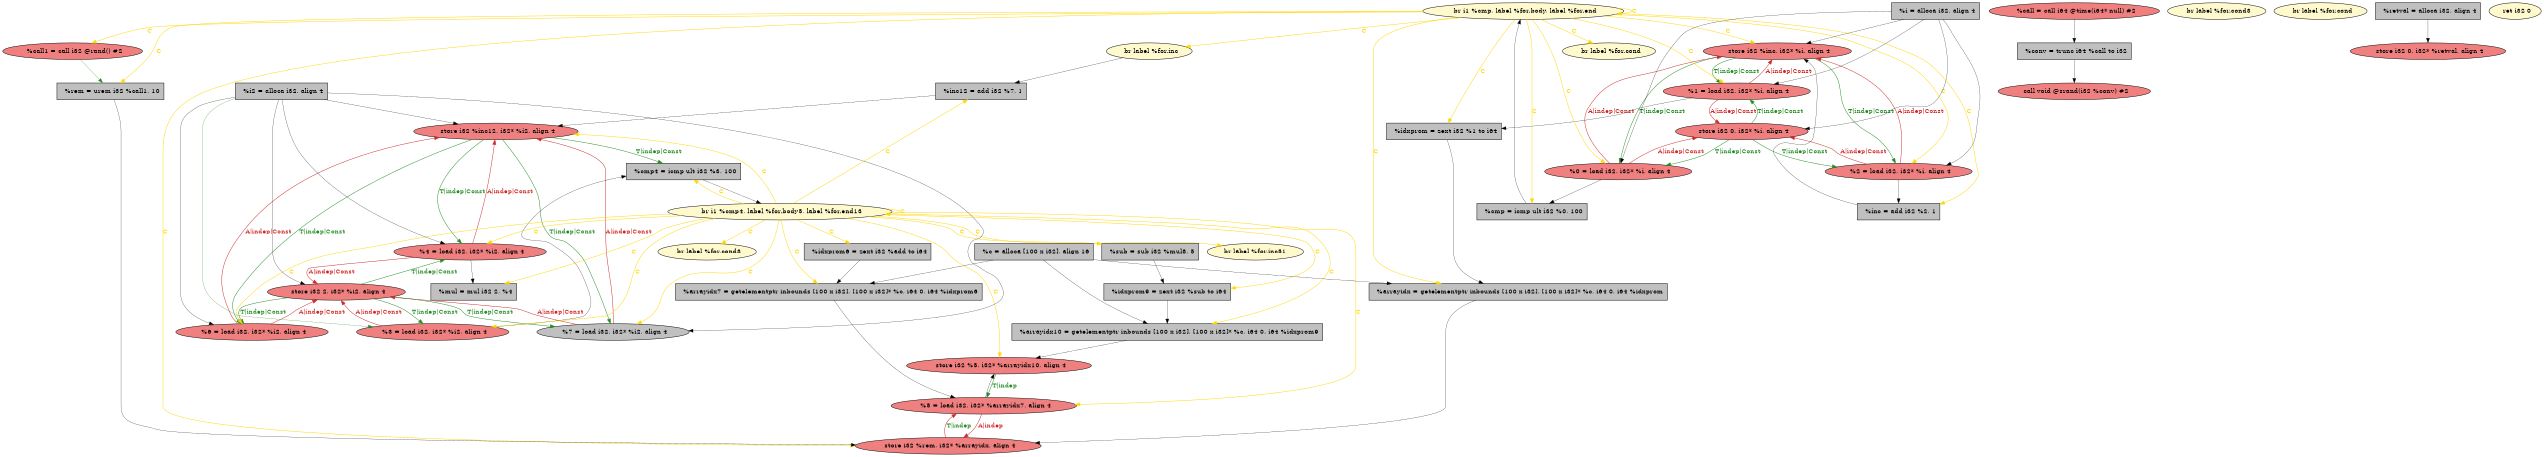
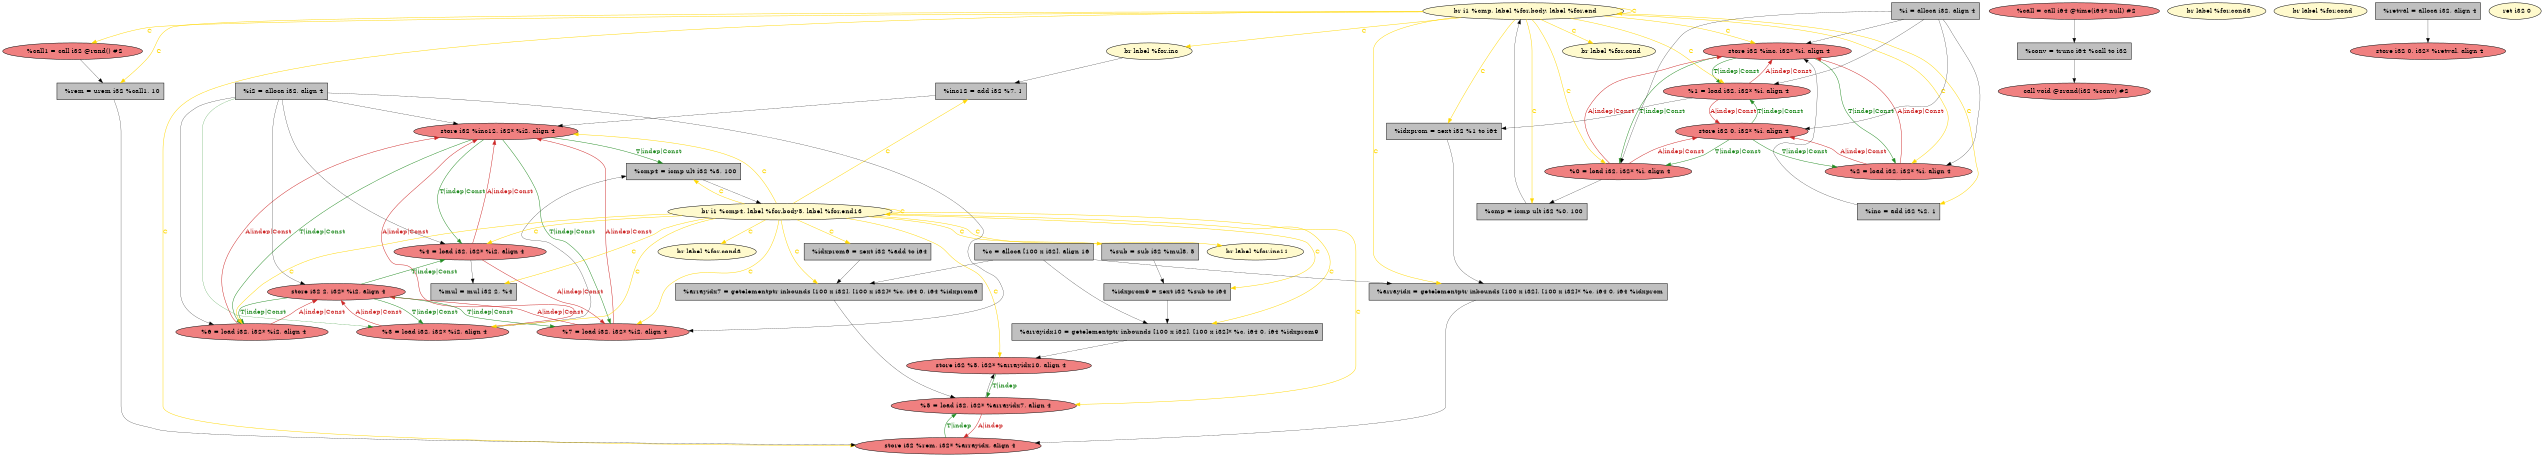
edge "%call1 = call i32 @rand() #2" -> "%rem = urem i32 %call1, 10": color forestgreen -> black
edge "%2 = load i32, i32* %i, align 4" -> "%inc = add i32 %2, 1": removed
node "br label %for.inc51": label "br label %for.inc51" -> "br label %for.inc11"
edge "%4 = load i32, i32* %i2, align 4" -> "store i32 2, i32* %i2, align 4": now "%4 = load i32, i32* %i2, align 4" -> "%7 = load i32, i32* %i2, align 4"
edge "%3 = load i32, i32* %i2, align 4" -> "store i32 %inc12, i32* %i2, align 4": added, label "A|indep|Const"
node "%7 = load i32, i32* %i2, align 4": fillcolor grey -> lightcoral
edge "store i32 %rem, i32* %arrayidx, align 4" -> "%5 = load i32, i32* %arrayidx7, align 4": color firebrick3 -> forestgreen
